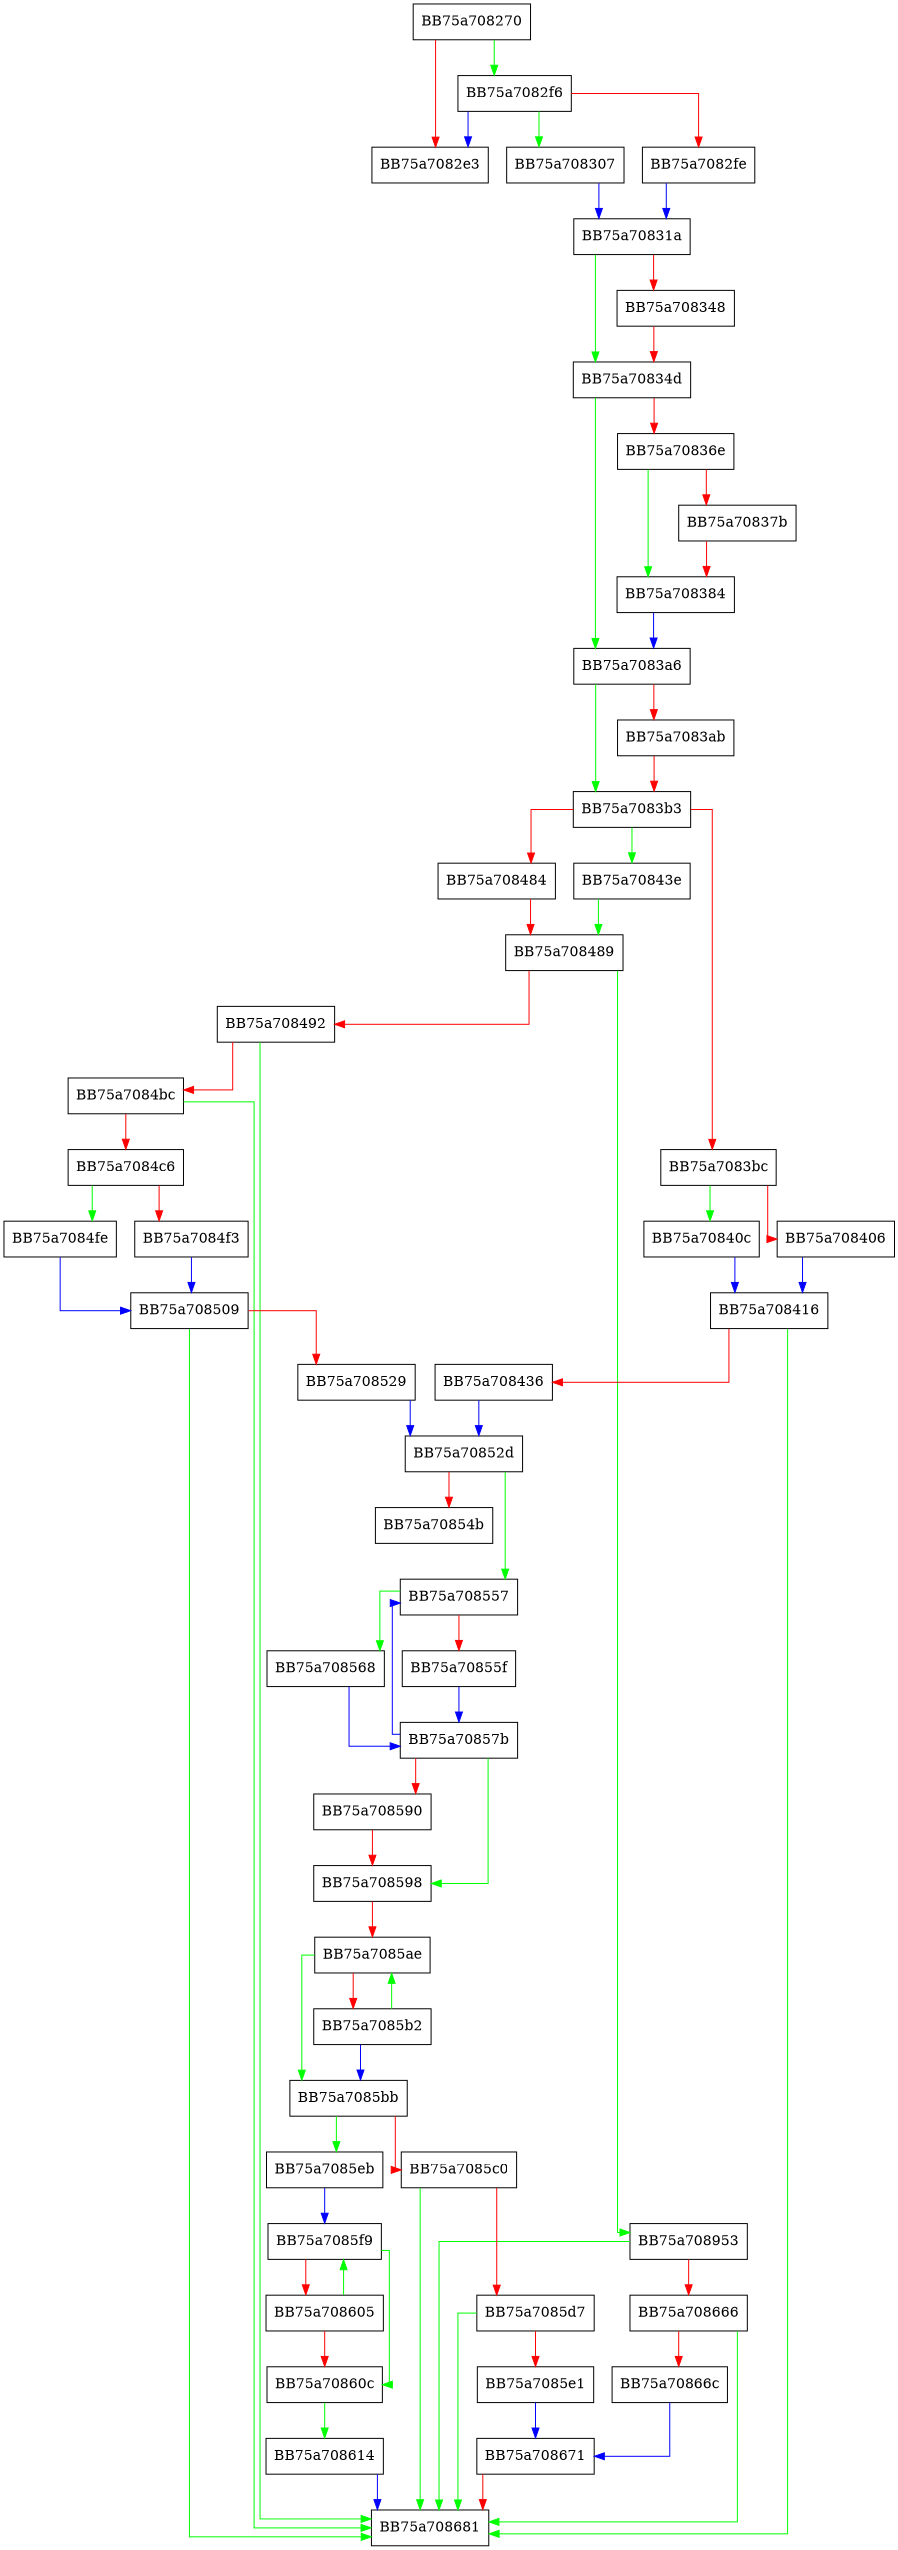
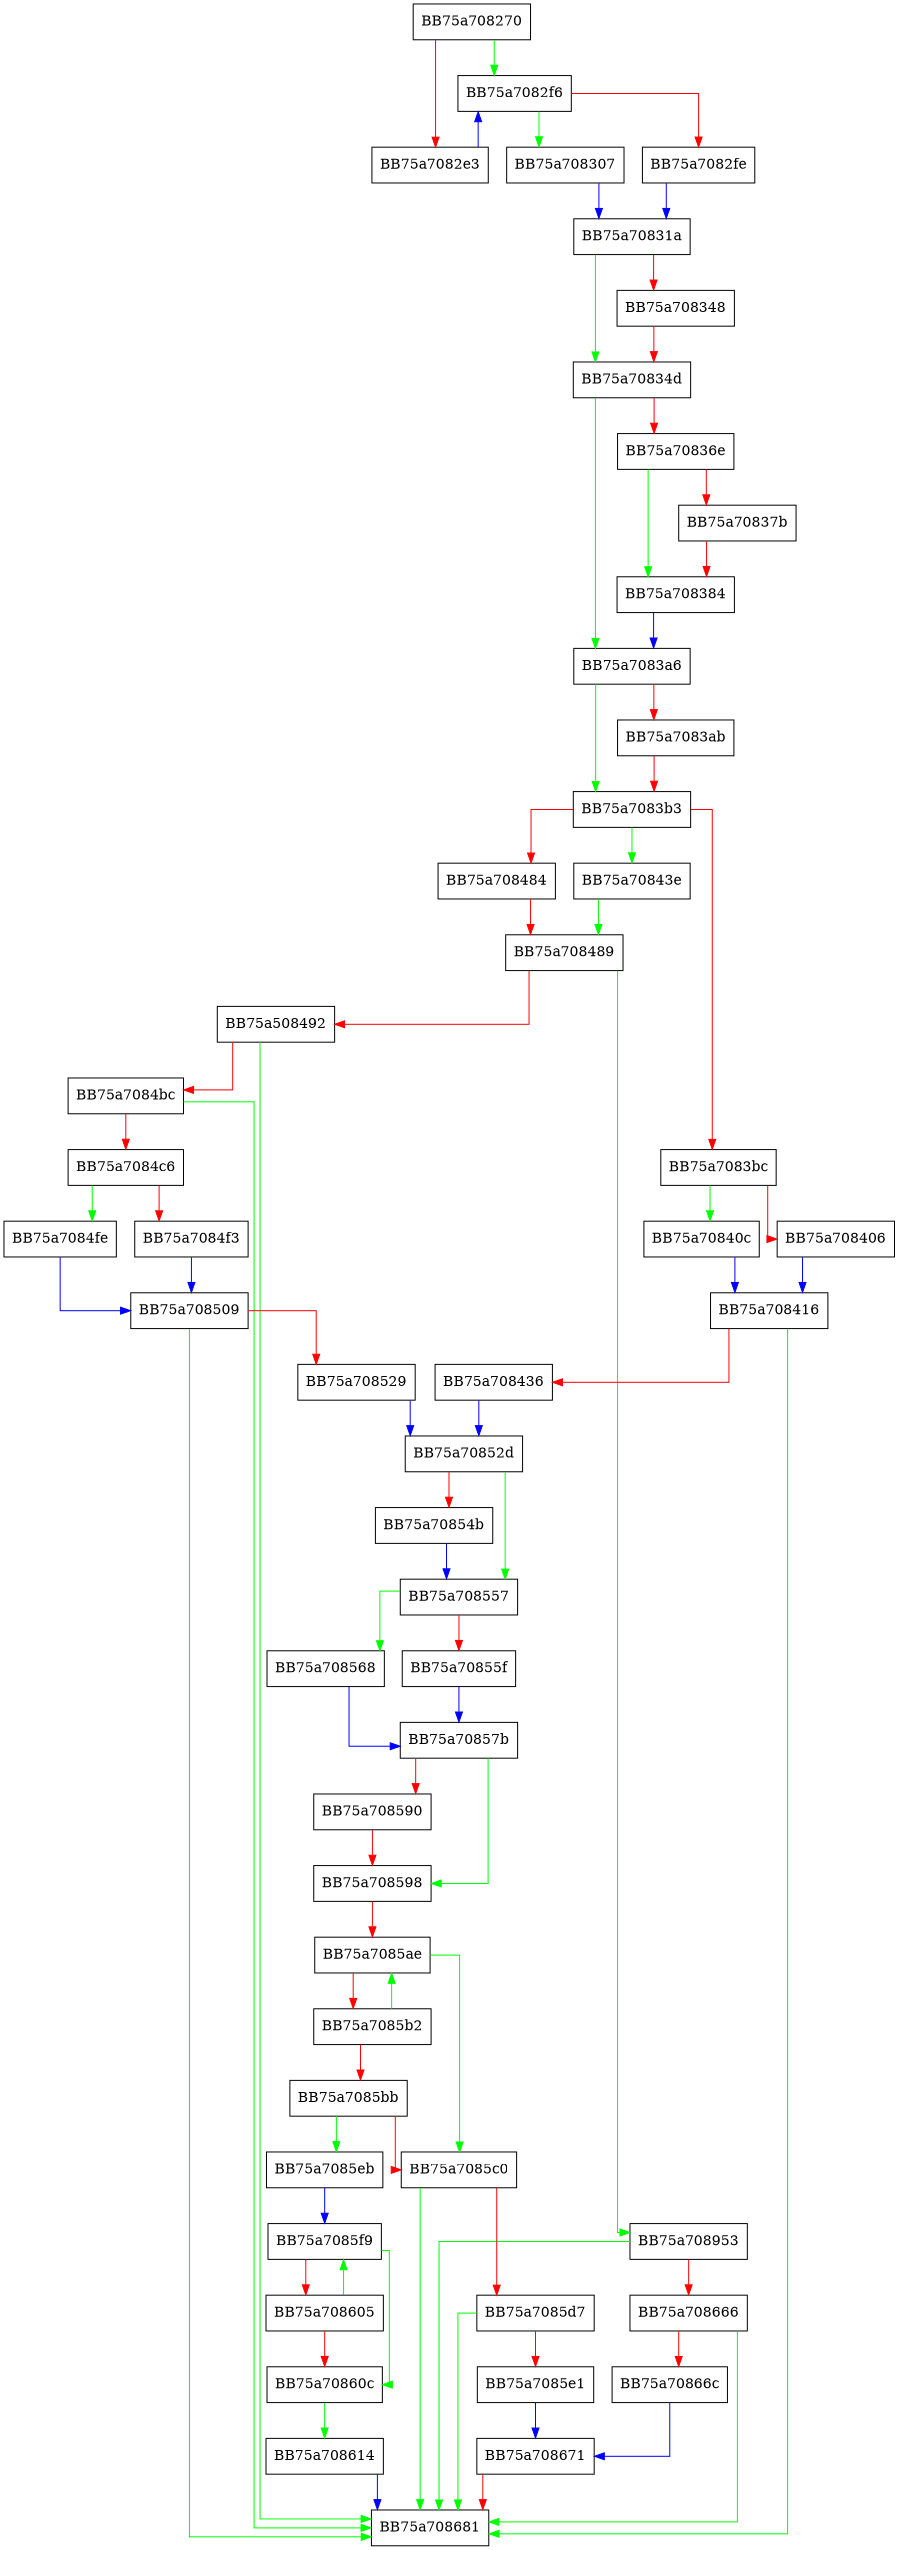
edge "BB75a7082f6" -> "BB75a7082e3": reversed
node "BB75a708492": label "BB75a708492" -> "BB75a508492"
edge "BB75a70857b" -> "BB75a708557": now "BB75a70854b" -> "BB75a708557"
edge "BB75a7085ae" -> "BB75a7085bb": now "BB75a7085ae" -> "BB75a7085c0"
edge "BB75a7085b2" -> "BB75a7085bb": color blue -> red
